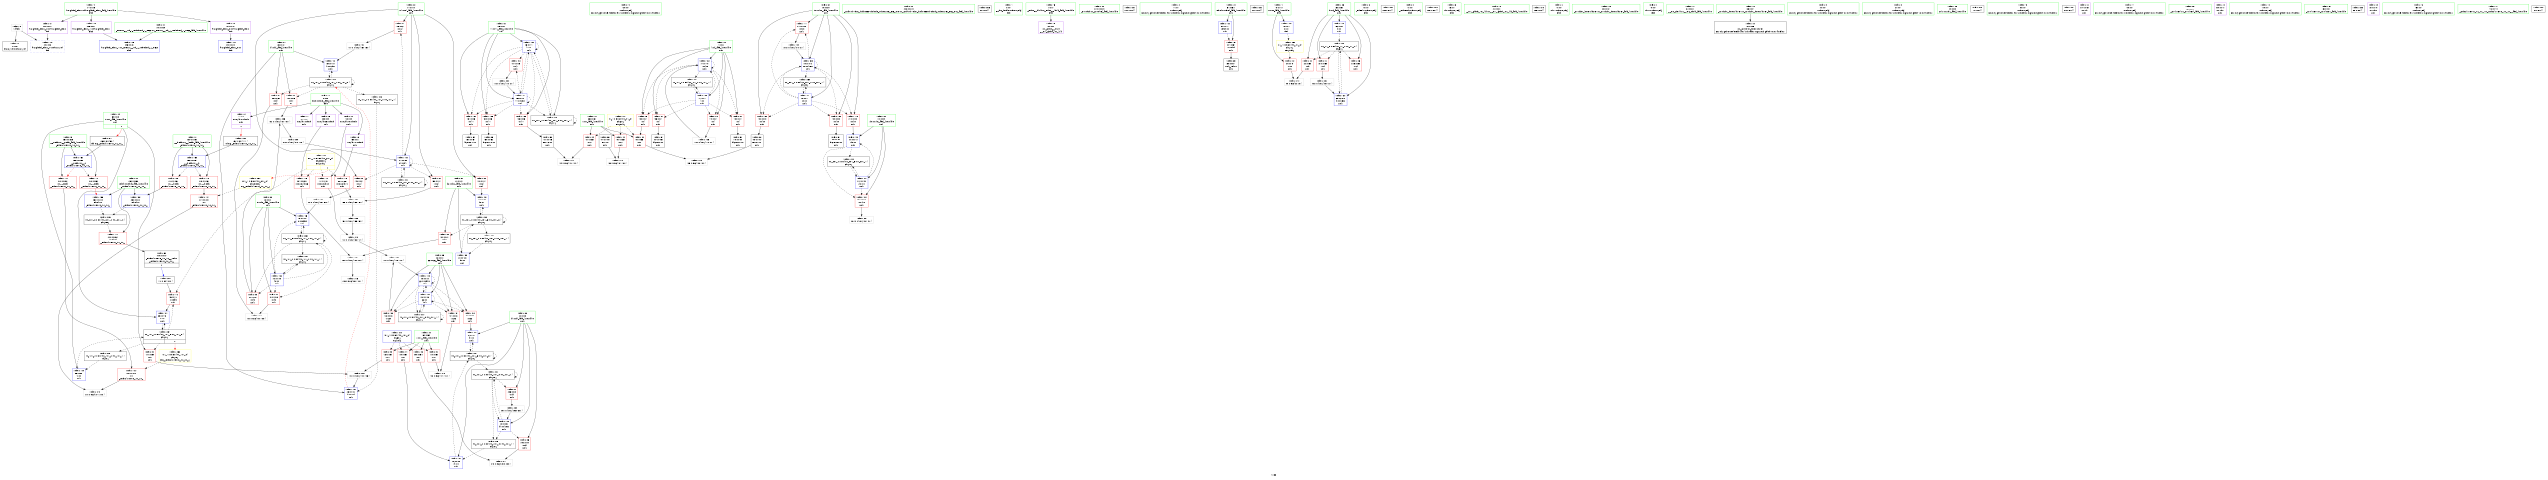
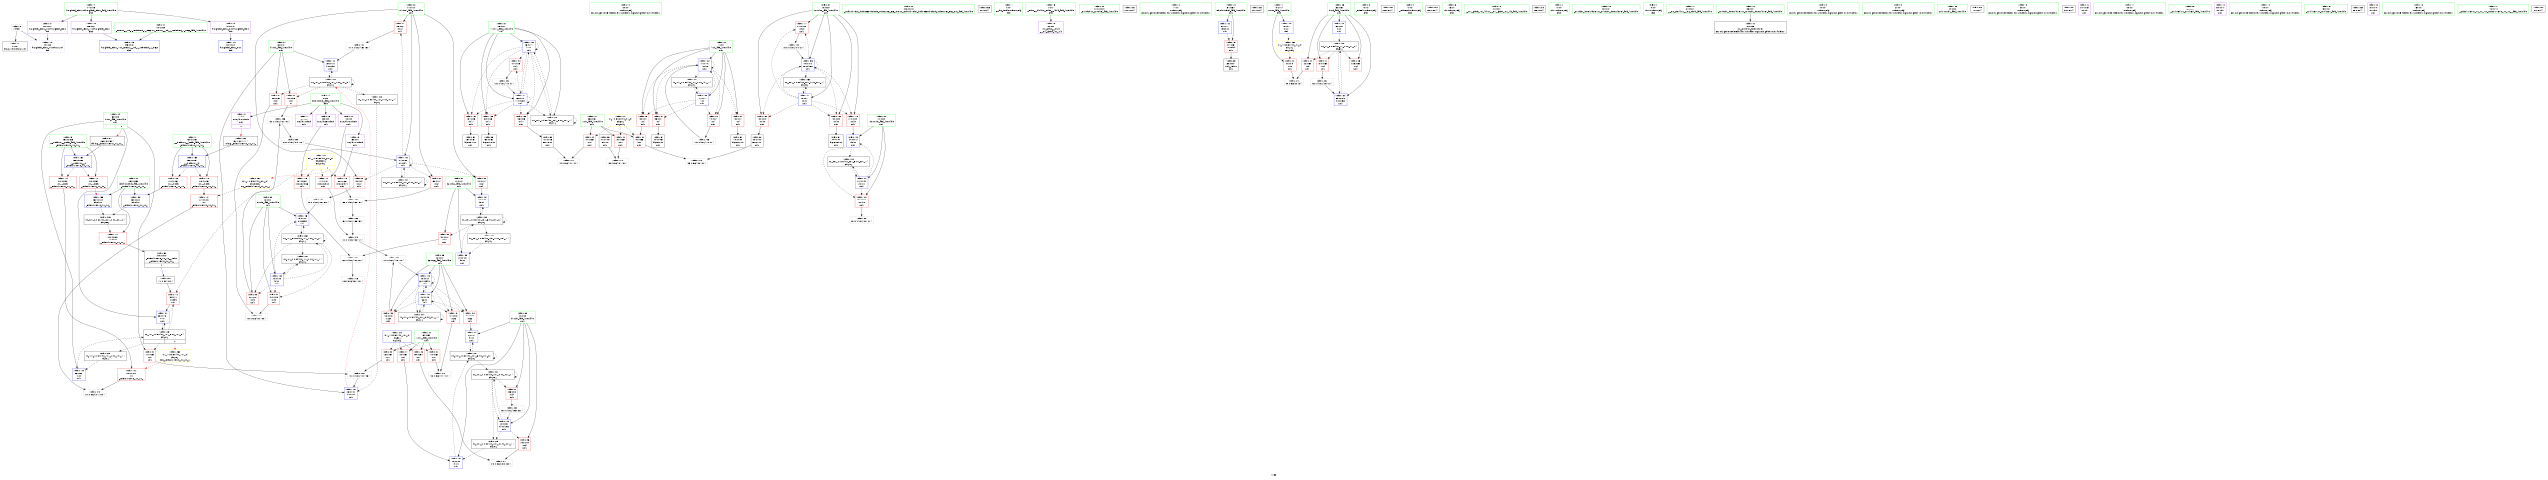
edge "NodeID: 130" -> "NodeID: 87": removed
edge "NodeID: 152" -> "NodeID: 117": color red -> black
edge "NodeID: 253" -> "NodeID: 122": color black -> red
